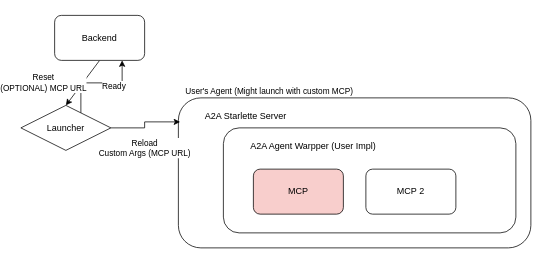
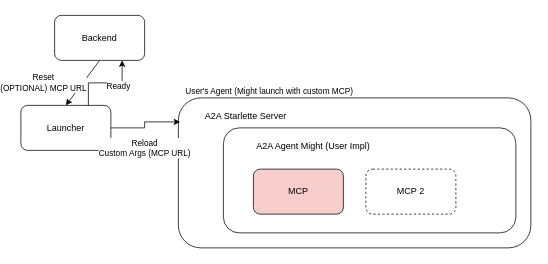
node "Launcher": shape diamond -> rounded rectangle
node "A2A Agent Warpper (User Impl)": label "A2A Agent Warpper (User Impl)" -> "A2A Agent Might (User Impl)"
node "MCP 2": style solid -> dashed
